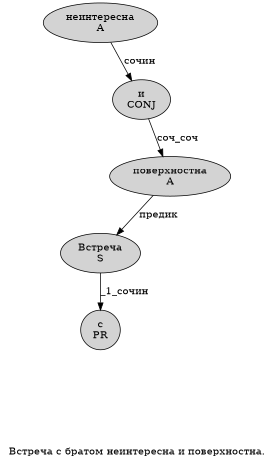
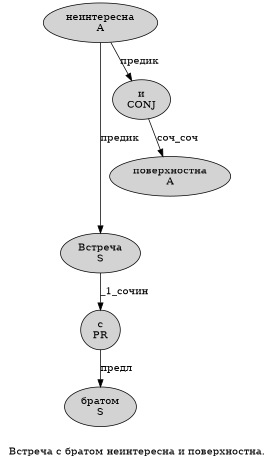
edge "неинтересна A" -> "и CONJ": label "сочин" -> "предик"
edge "поверхностна A" -> "Встреча S": now "неинтересна A" -> "Встреча S"
node "братом S": added
